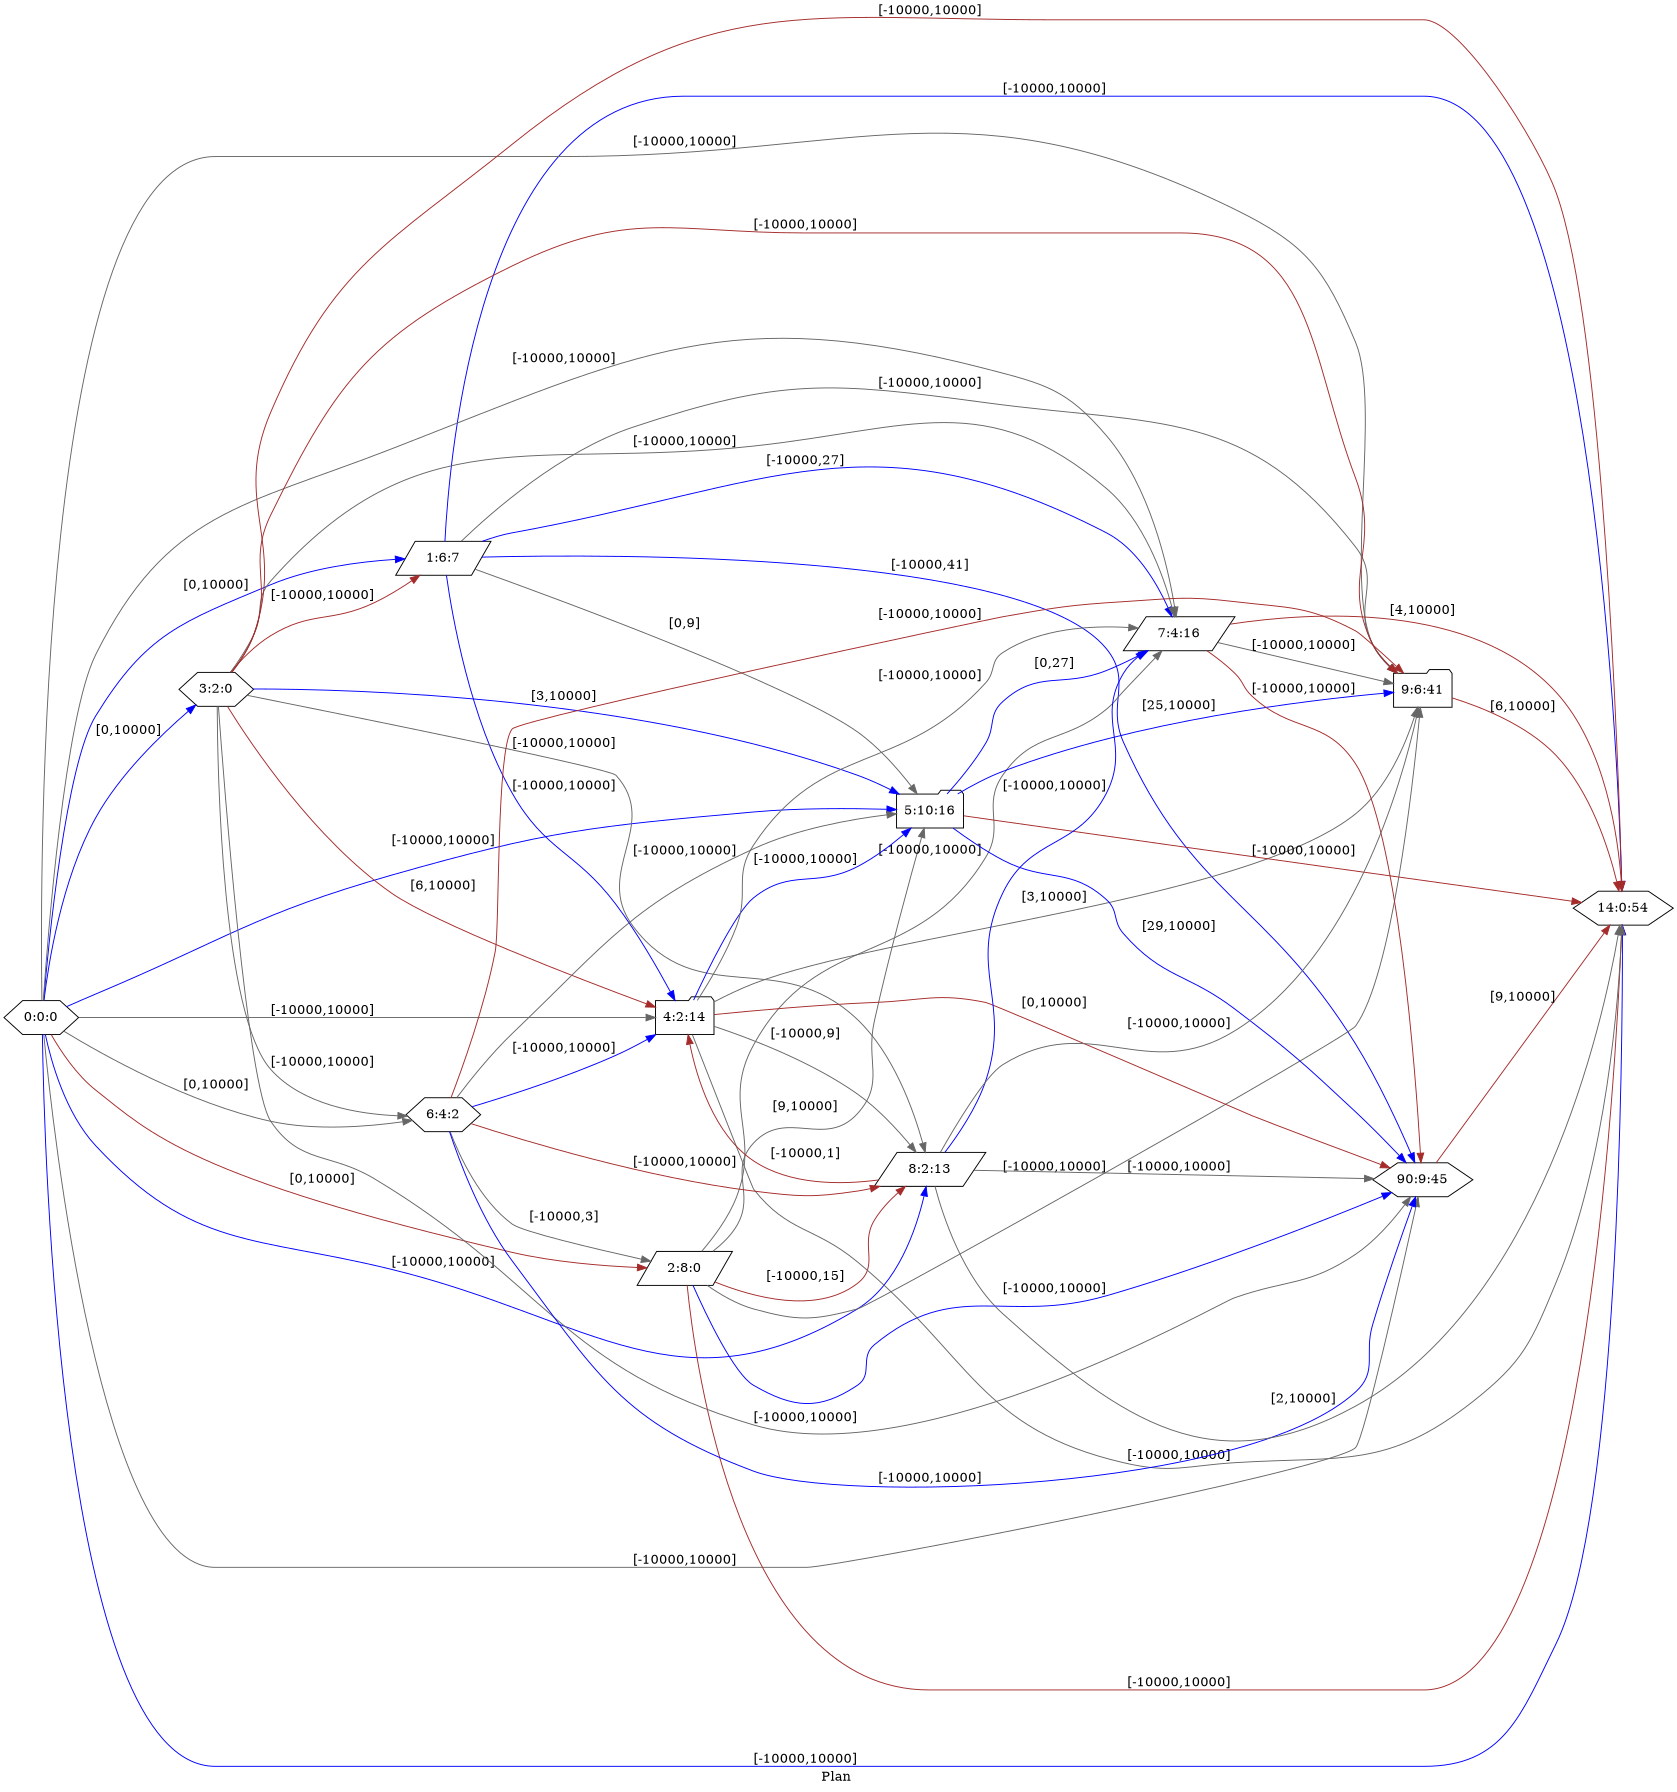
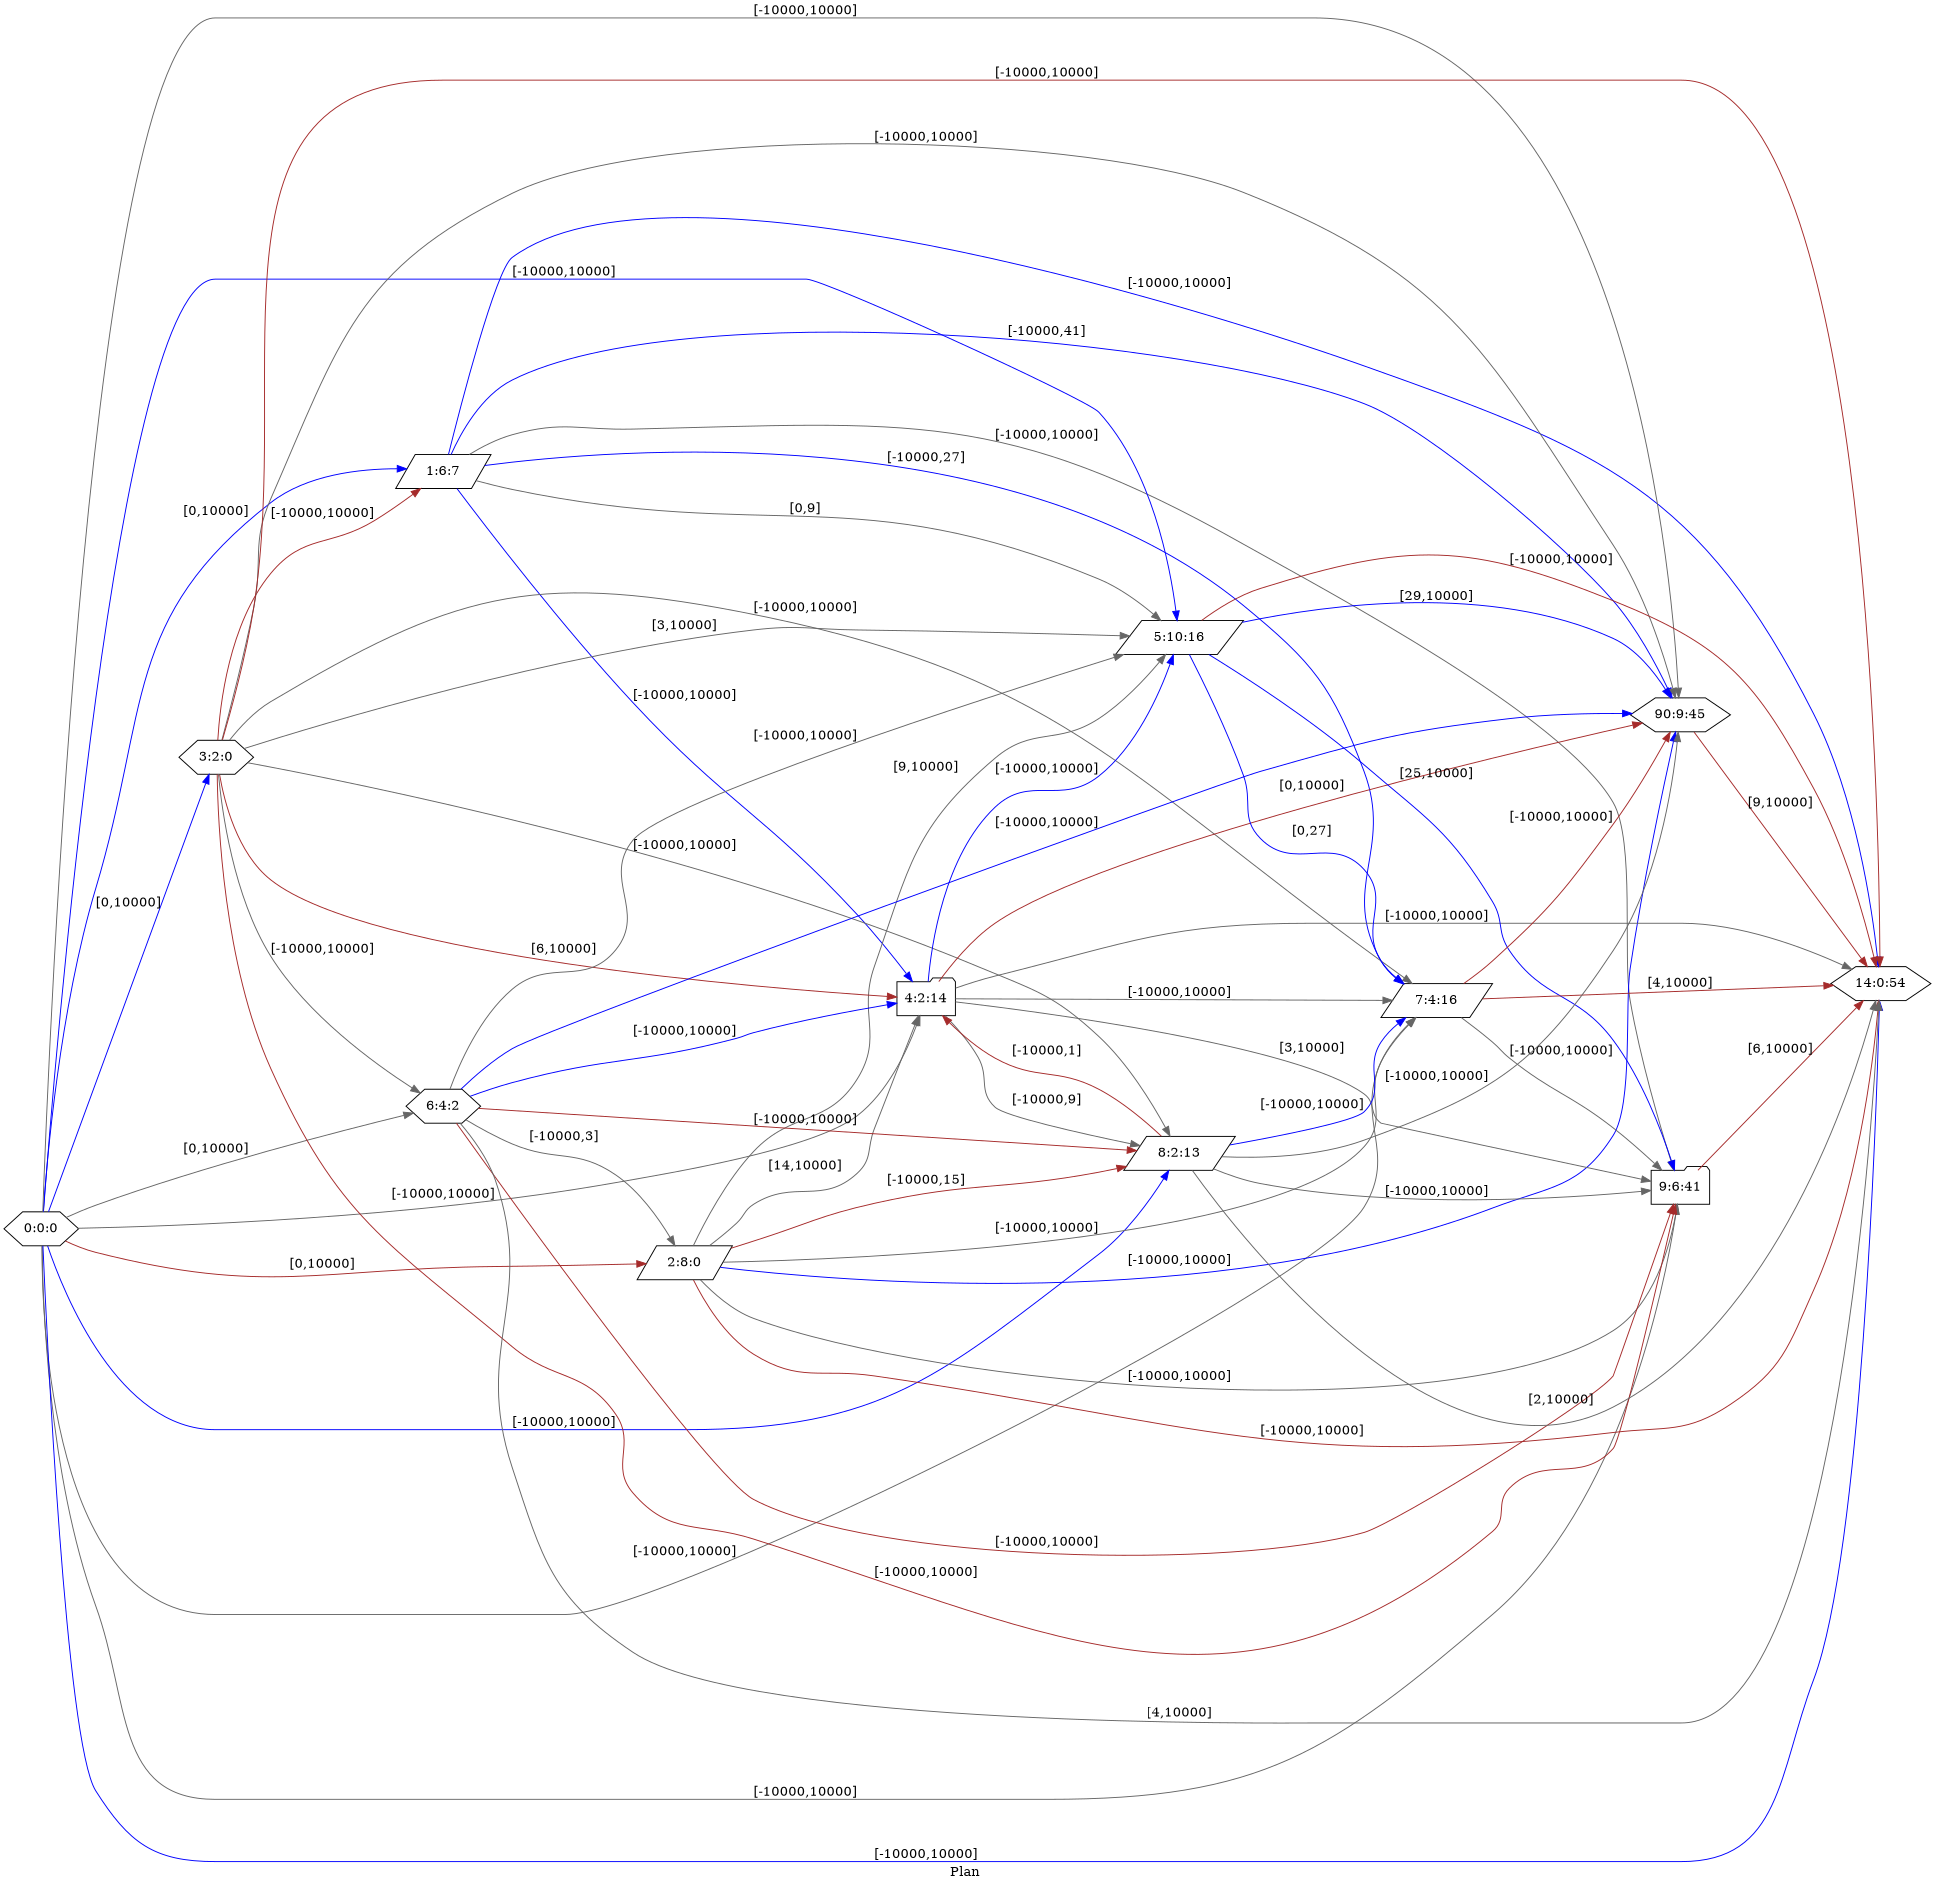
edge "3:2:0" -> "5:10:16": color blue -> gray40
node "5:10:16": shape folder -> parallelogram
edge "2:8:0" -> "4:2:14": added, label "[14,10000]"
edge "6:4:2" -> "14:0:54": added, label "[4,10000]"
